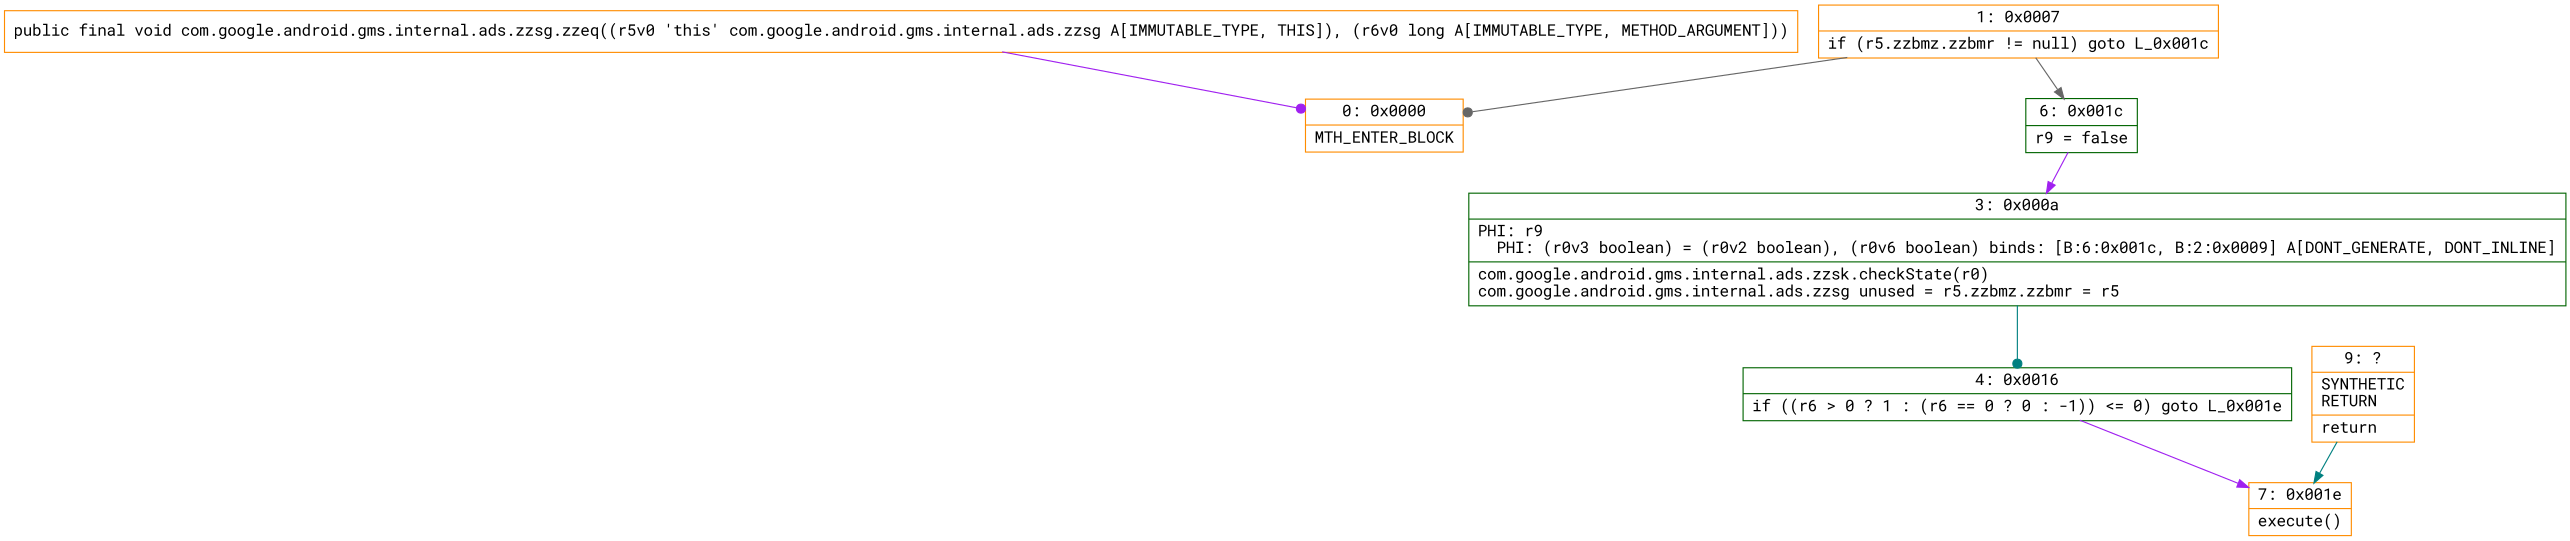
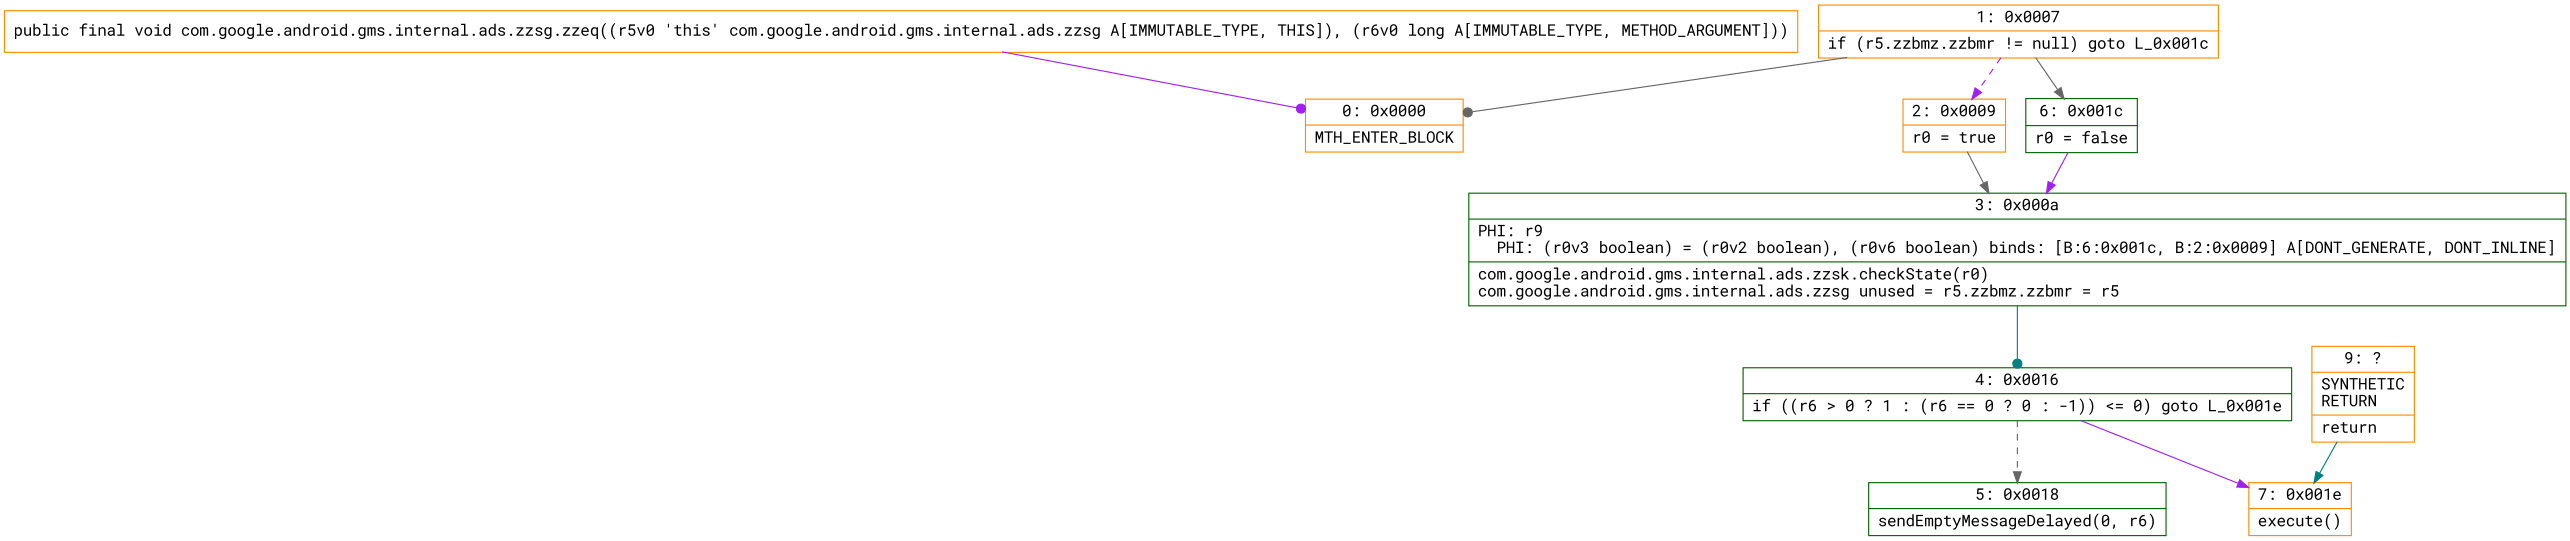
node "2: 0x0009": added
node "6: 0x001c": text "r9 = false" -> "r0 = false"
node "5: 0x0018": added
